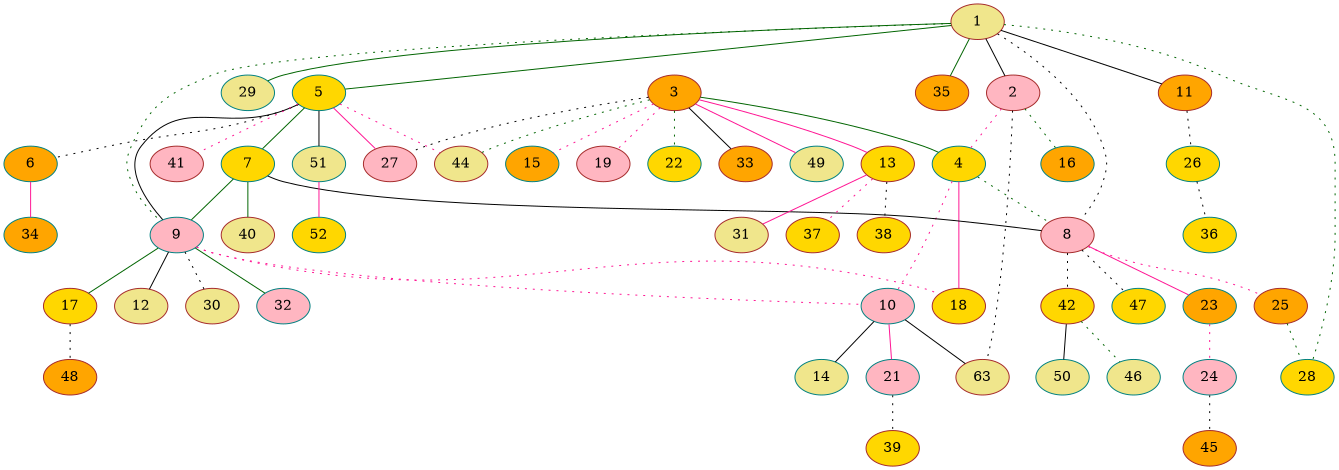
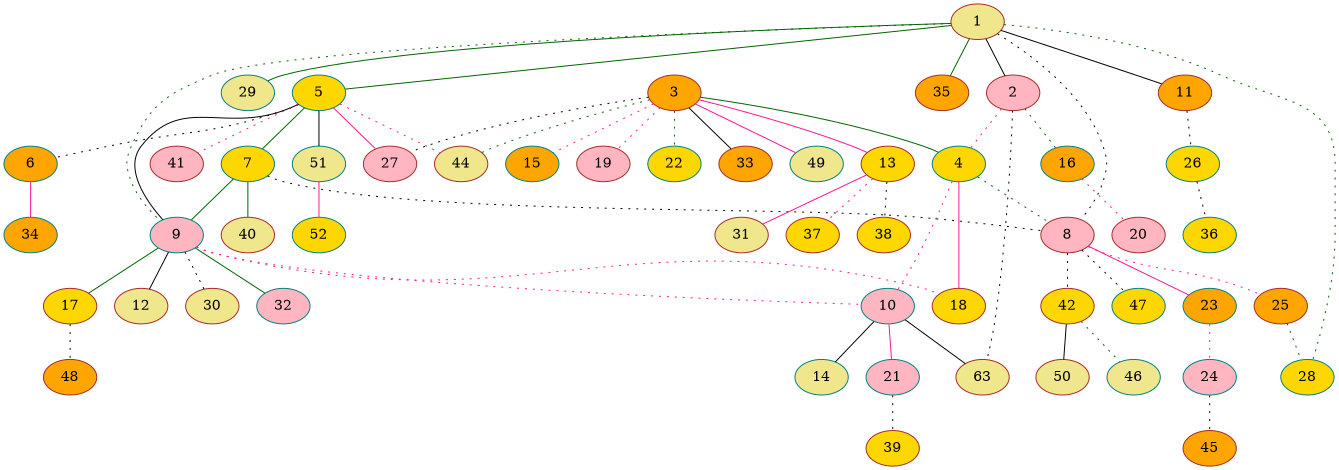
edge "7" -- "8": style solid -> dotted
node "20": added
node "50": color teal -> brown
